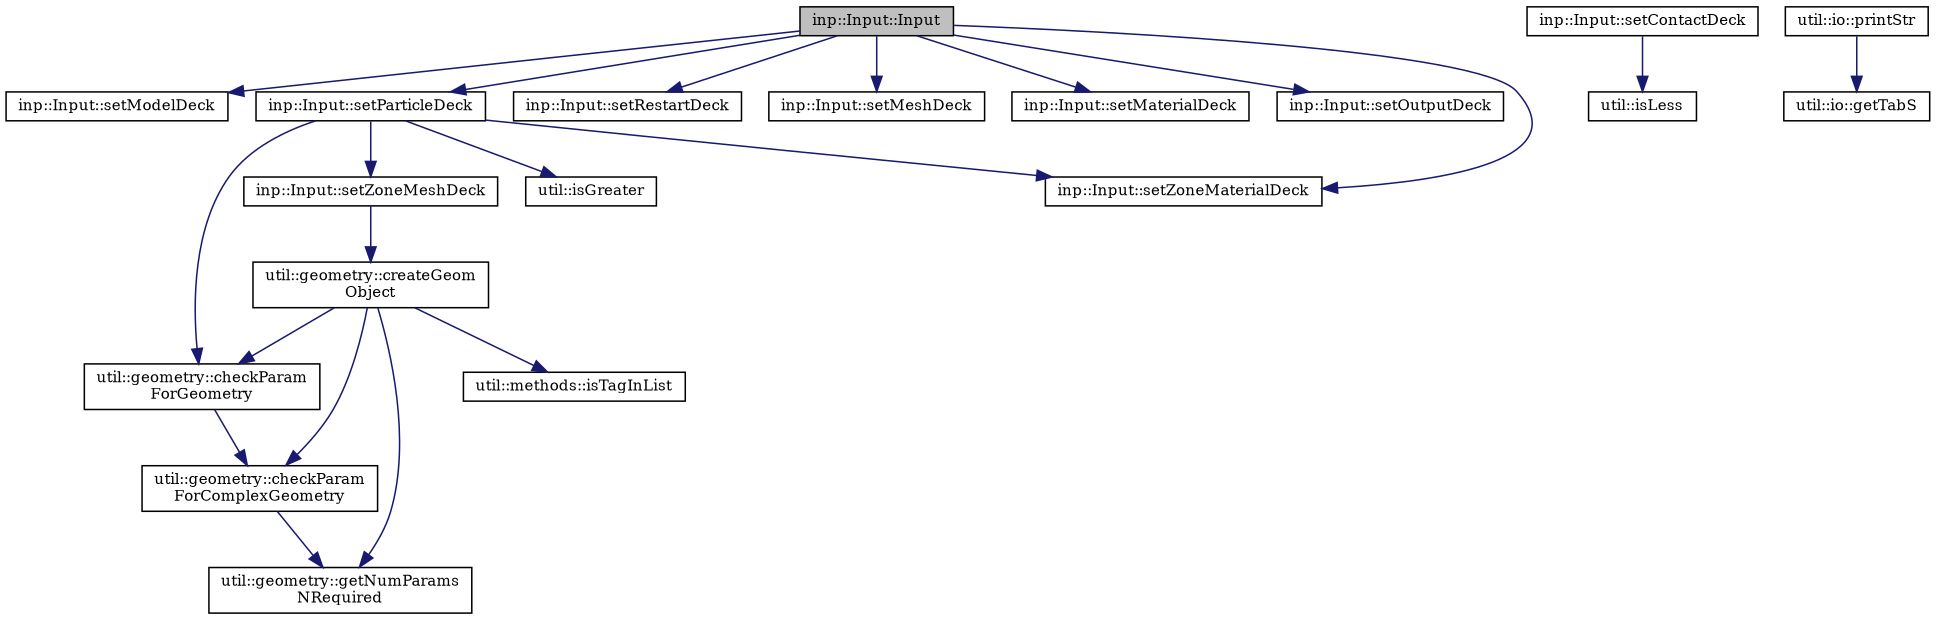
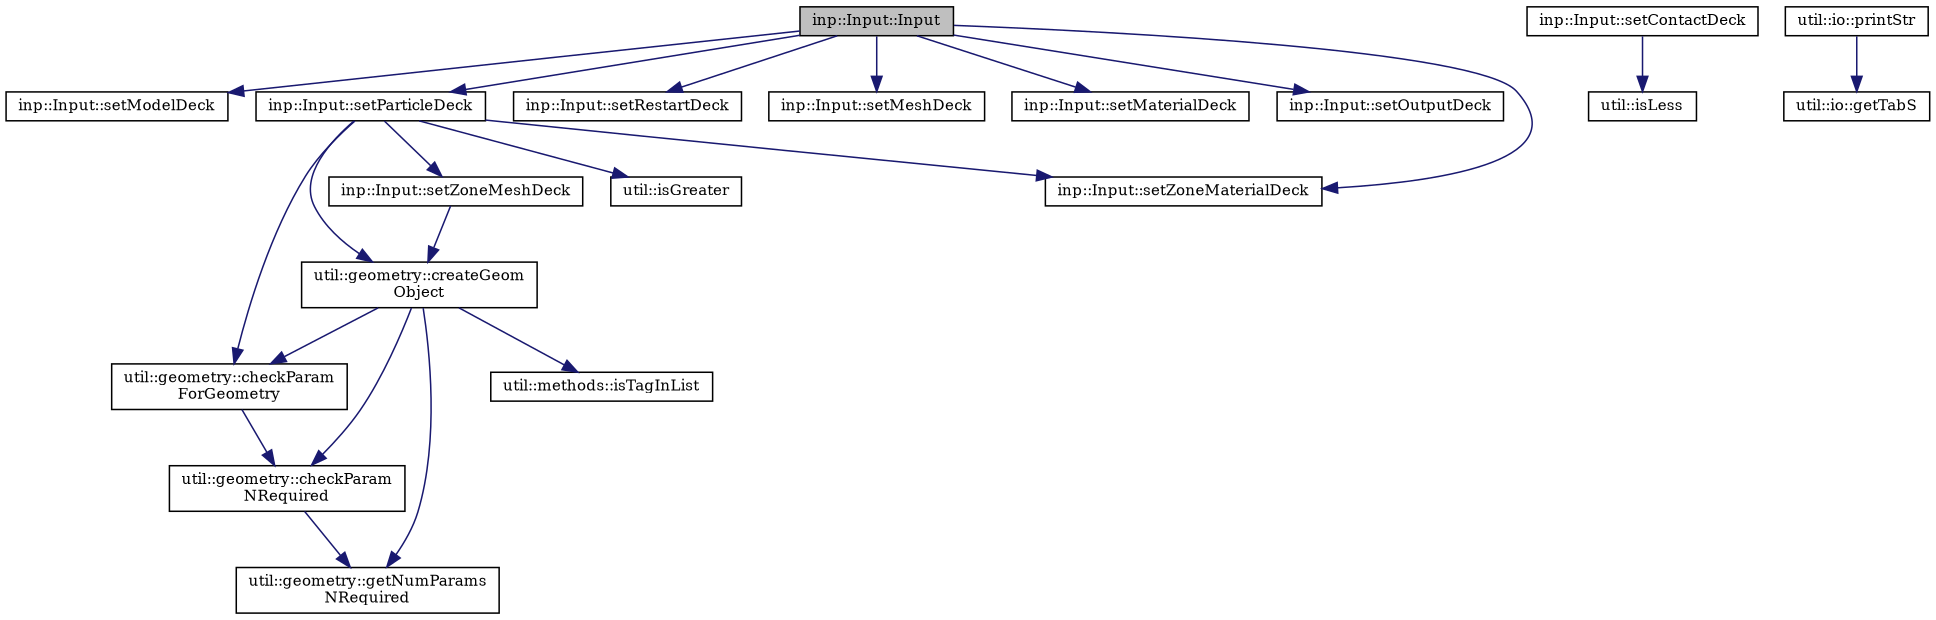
edge "inp::Input::setParticleDeck" -> "util::geometry::createGeom Object": added
node "util::geometry::checkParam ForComplexGeometry": label "util::geometry::checkParam ForComplexGeometry" -> "util::geometry::checkParam NRequired"
